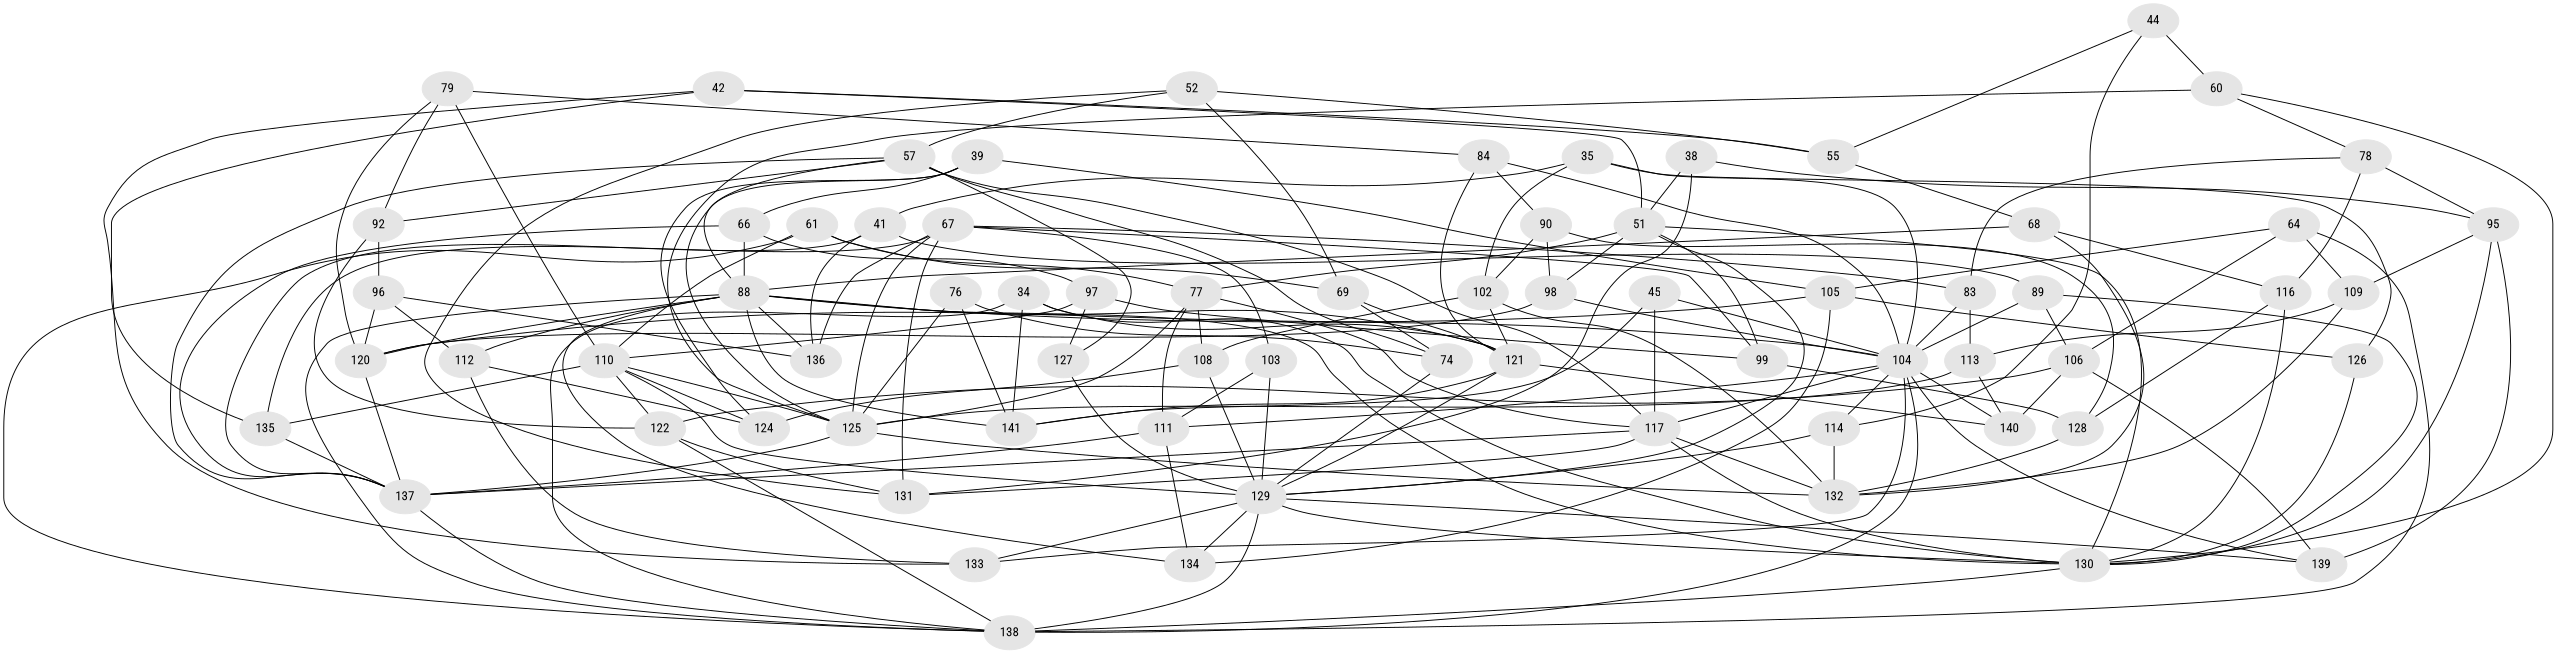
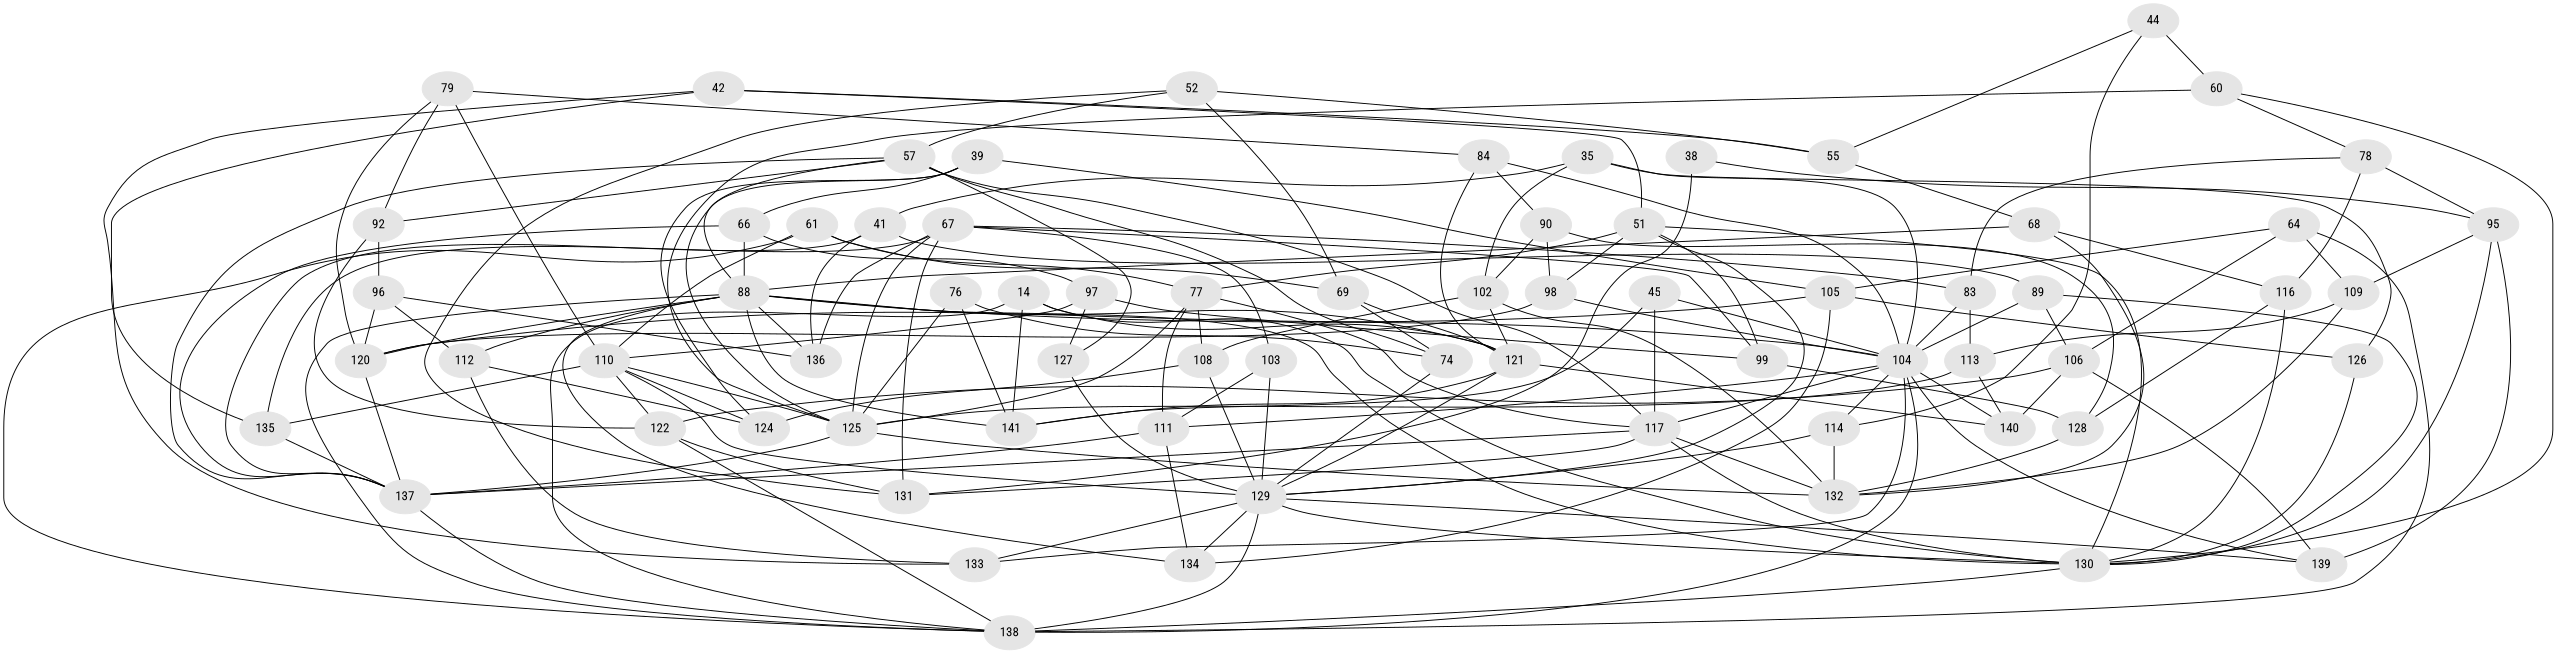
edge "38" -- "51": removed
node "34": label "34" -> "14"
